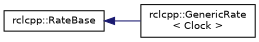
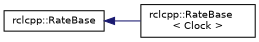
node "rclcpp::GenericRate < Clock >": label "rclcpp::GenericRate < Clock >" -> "rclcpp::RateBase < Clock >"
